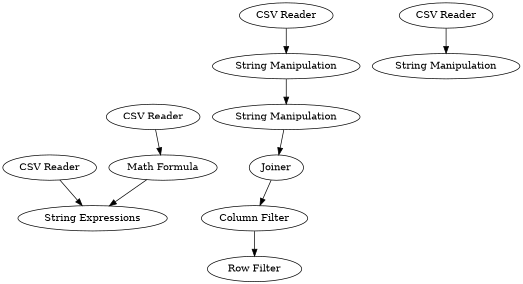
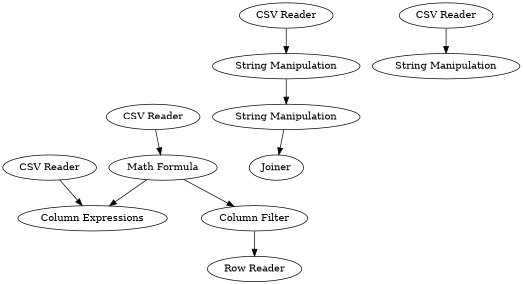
edge "Joiner" -> "Column Filter": now "Math Formula" -> "Column Filter"
node "String Expressions": label "String Expressions" -> "Column Expressions"
node "Row Filter": label "Row Filter" -> "Row Reader"
